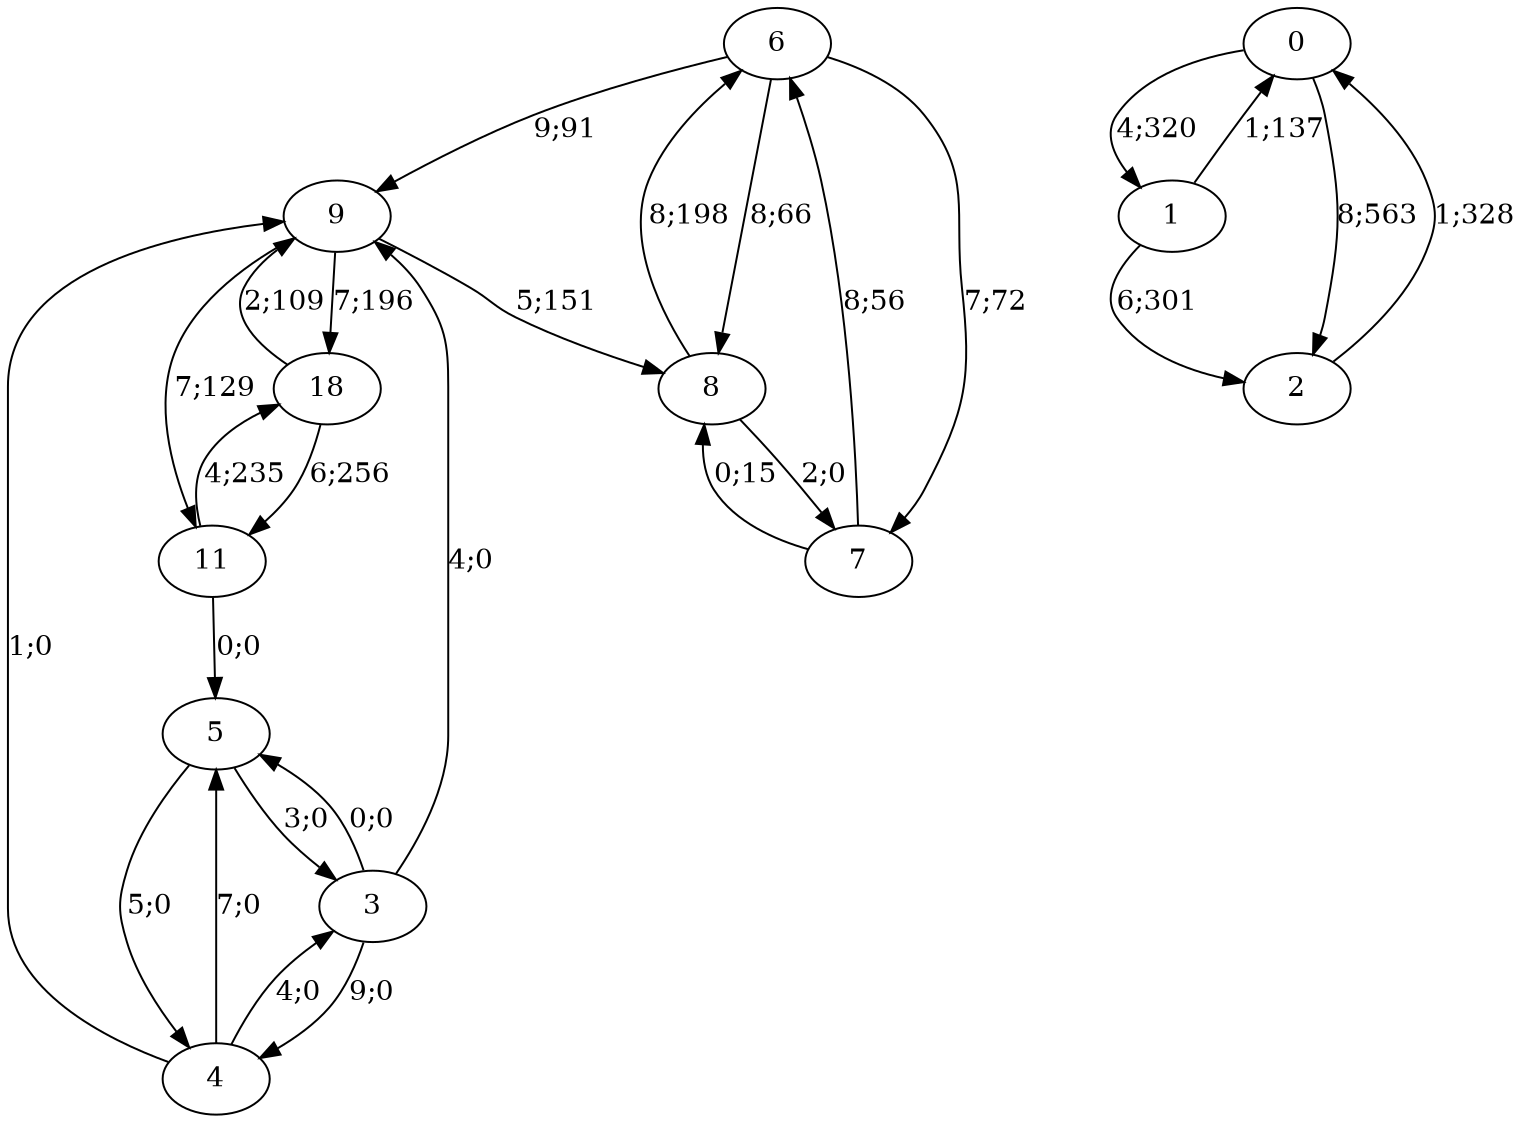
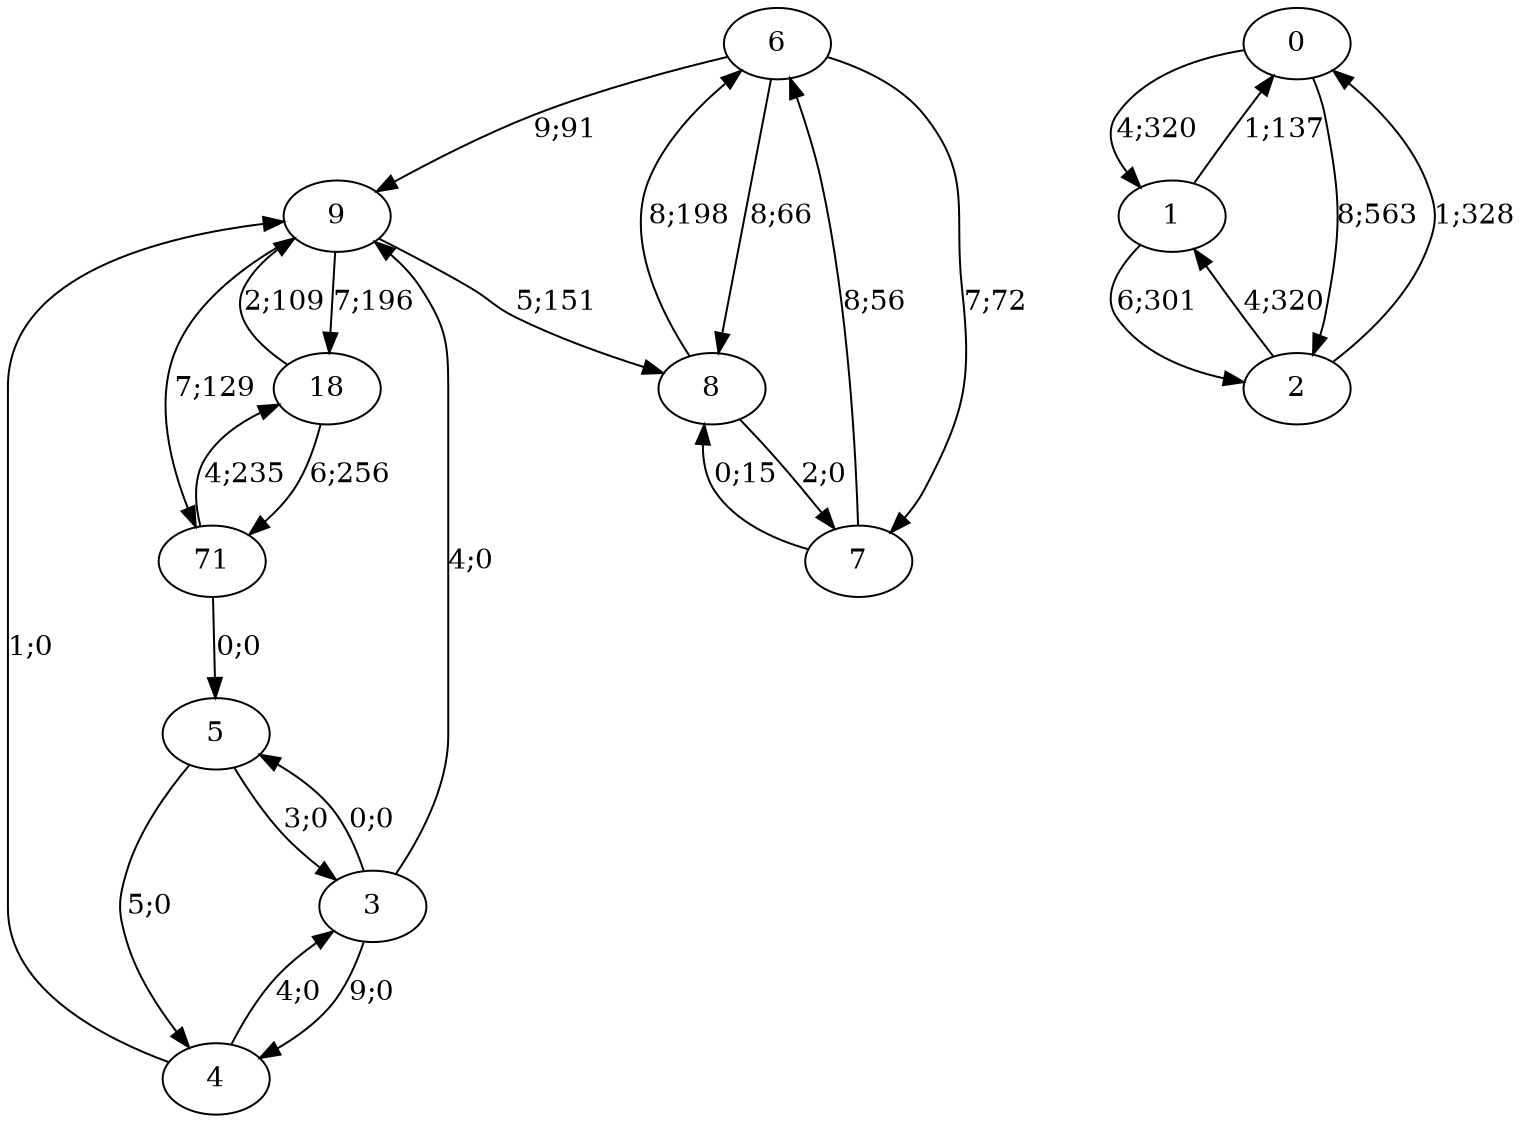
edge "2" -> "1": added, label "4;320"
node "11": label "11" -> "71"
edge "4" -> "5": removed, label "7;0"
